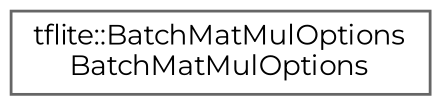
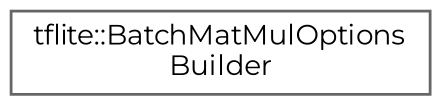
node "tflite::BatchMatMulOptions BatchMatMulOptions": label "tflite::BatchMatMulOptions BatchMatMulOptions" -> "tflite::BatchMatMulOptions Builder"
